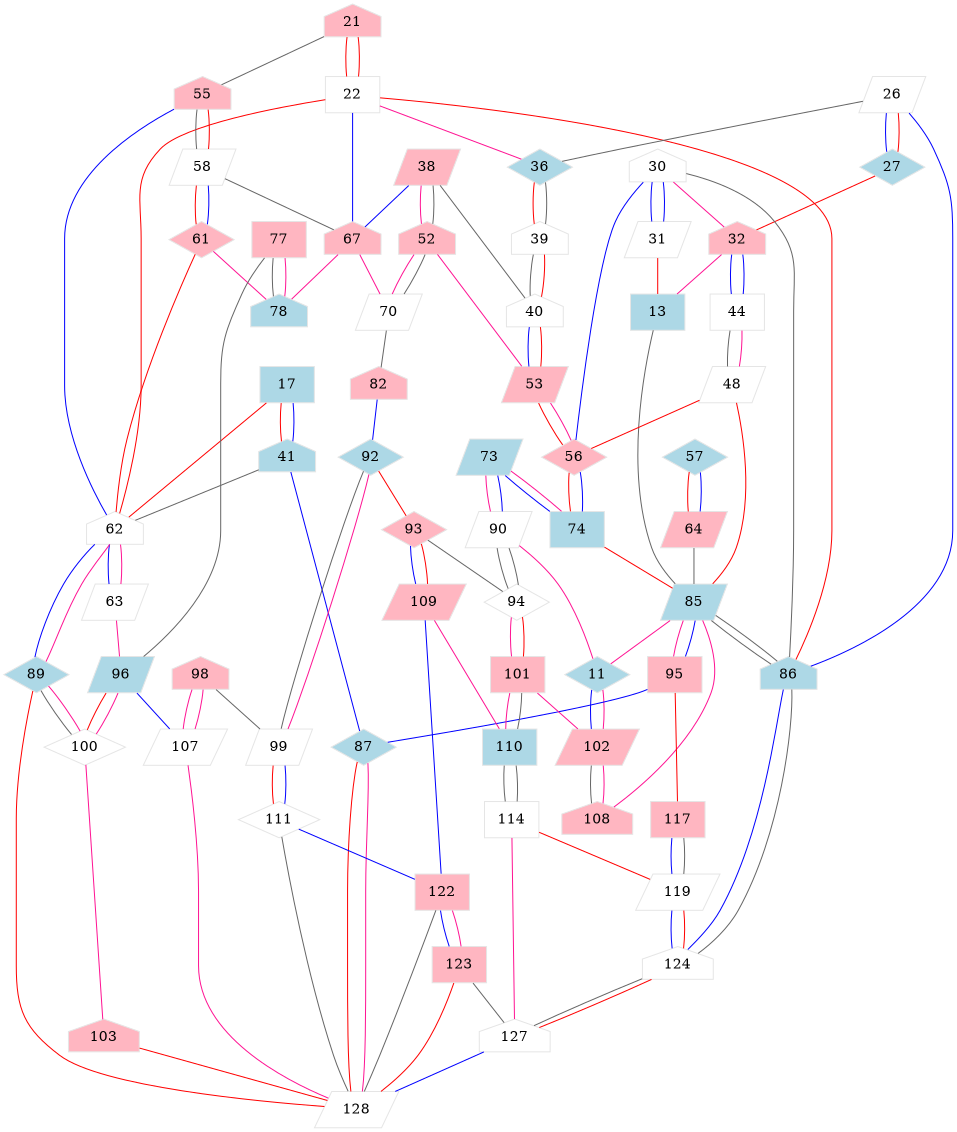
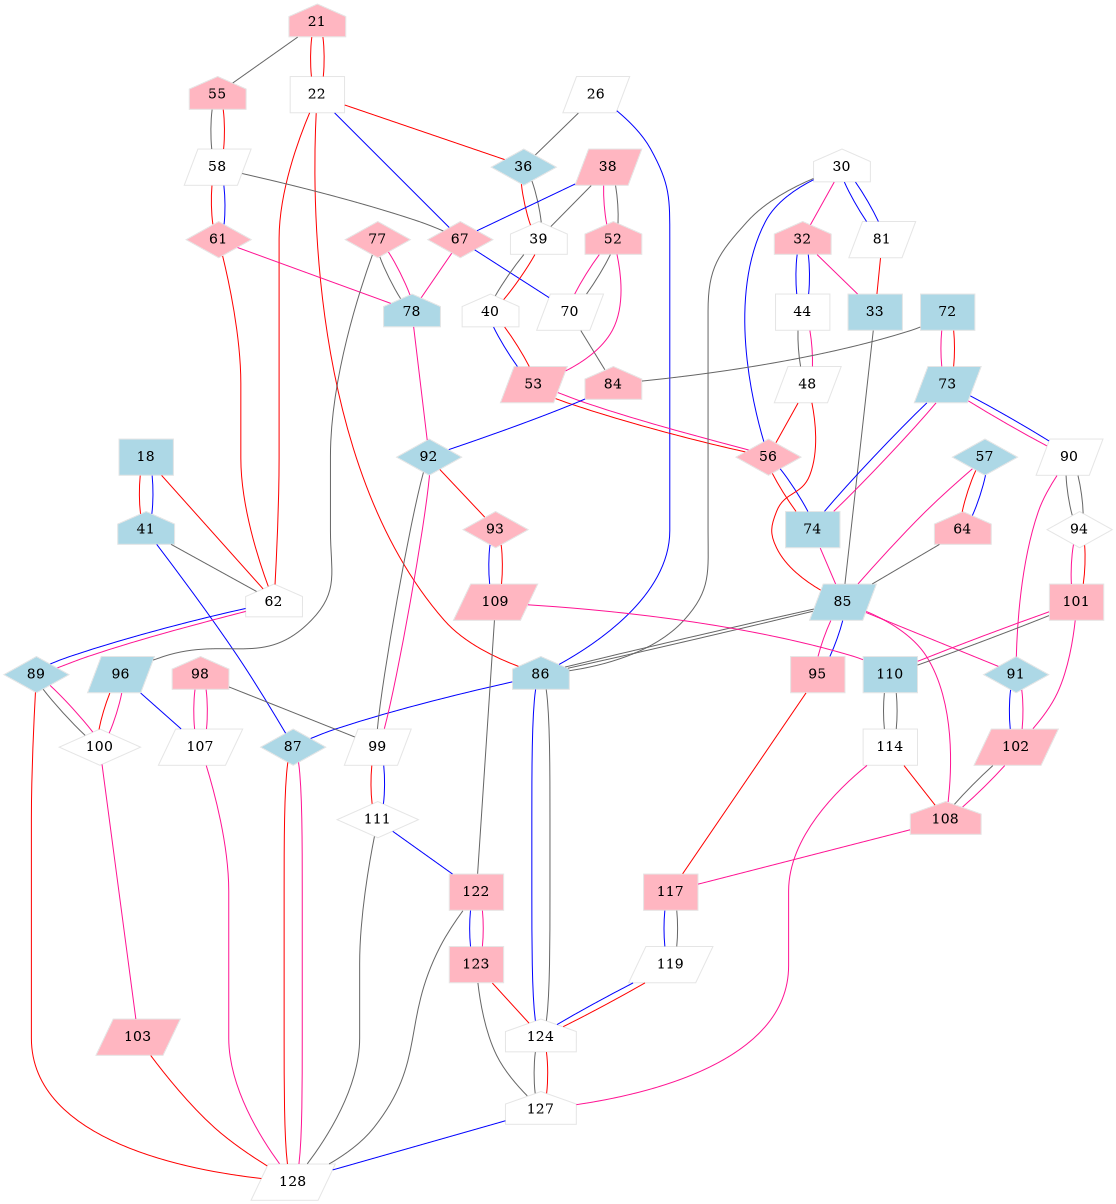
edge "22" -- "36": color deeppink -> red
node "27": removed
node "77": shape box -> diamond
node "67": shape house -> diamond
node "31": label "31" -> "81"
edge "38" -- "40": now "38" -- "39"
edge "67" -- "70": color deeppink -> blue
edge "55" -- "62": removed
node "13": label "13" -> "33"
node "72": added
edge "78" -- "92": added
node "17": label "17" -> "18"
node "82": label "82" -> "84"
edge "57" -- "85": added
node "64": shape parallelogram -> house
edge "93" -- "94": removed
edge "74" -- "85": color red -> deeppink
node "63": removed
node "11": label "11" -> "91"
edge "95" -- "87": now "86" -- "87"
edge "109" -- "122": color blue -> gray40
edge "114" -- "119": now "114" -- "108"
edge "108" -- "117": added
node "103": shape house -> parallelogram
edge "123" -- "128": now "123" -- "124"
